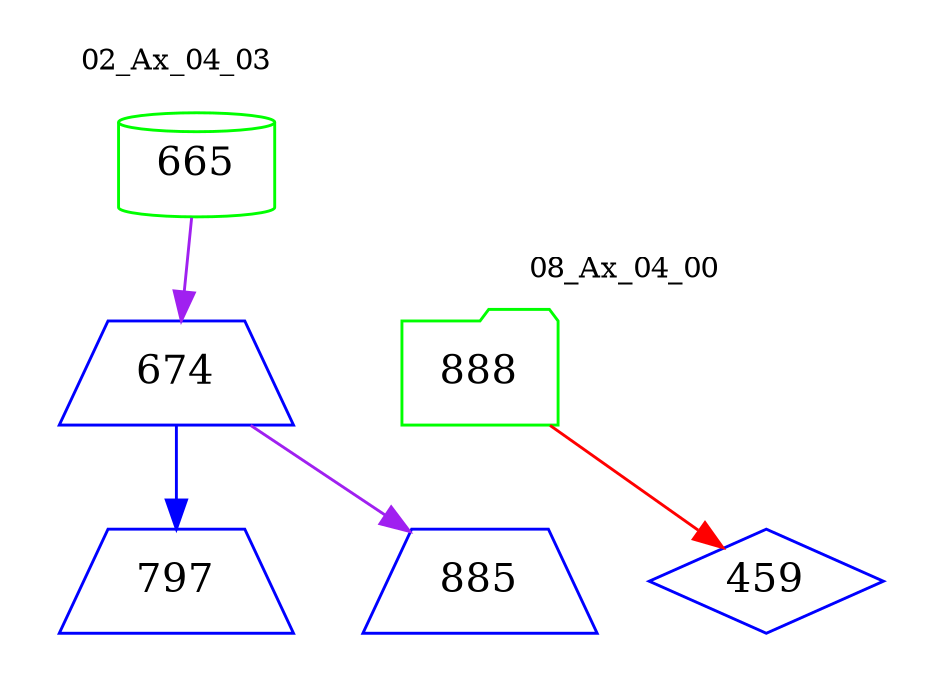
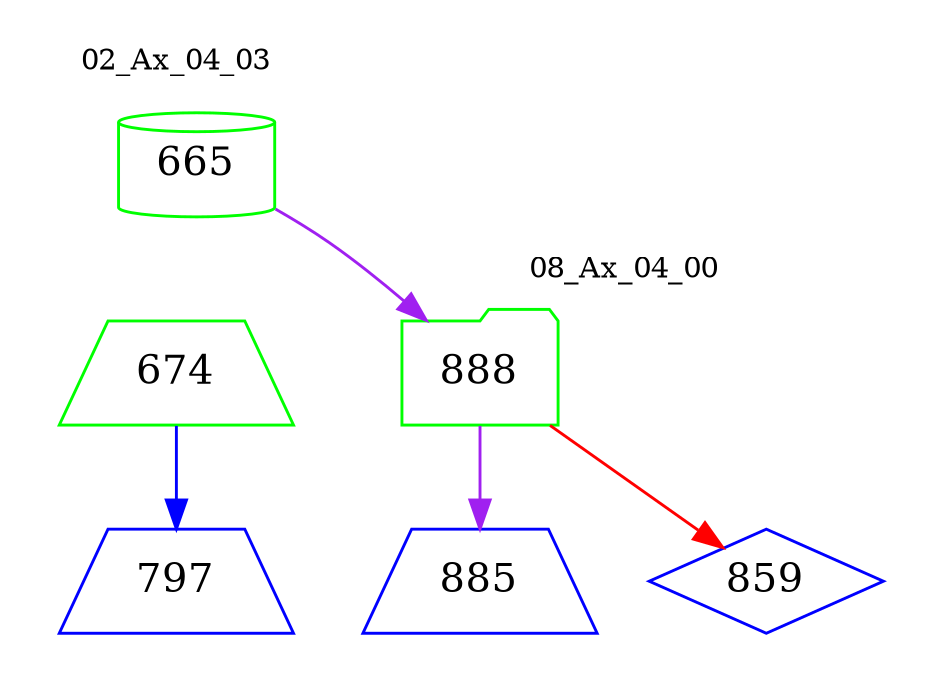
edge "665" -> "674": now "665" -> "888"
node "674": color blue -> green
edge "674" -> "885": now "888" -> "885"
node "459": label "459" -> "859"
